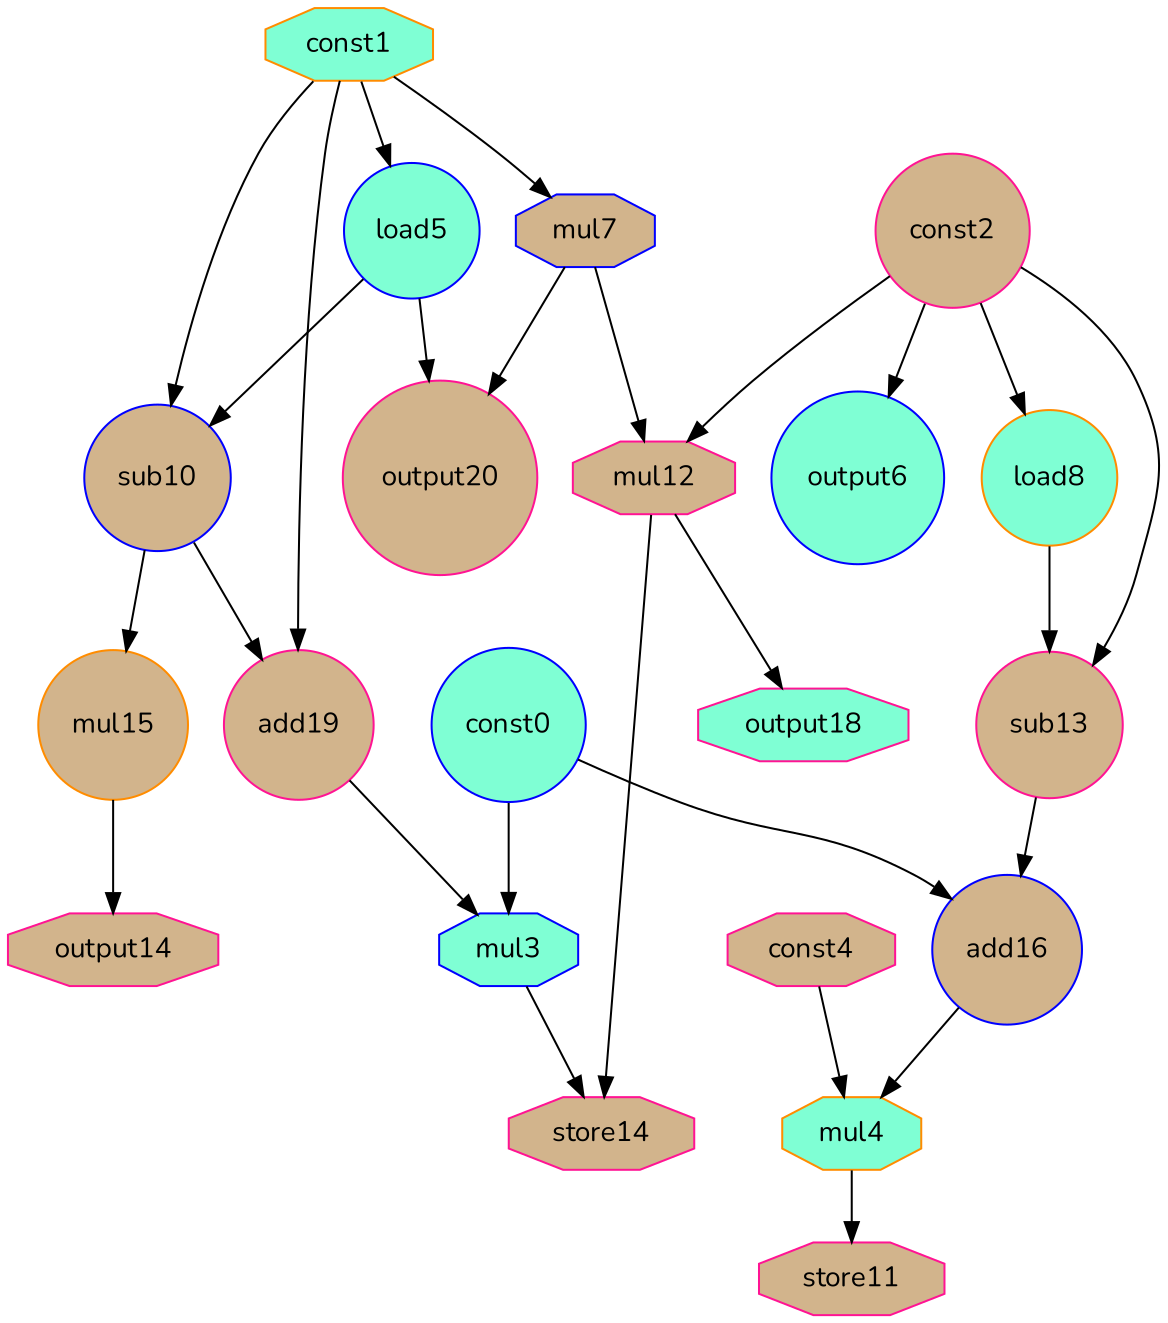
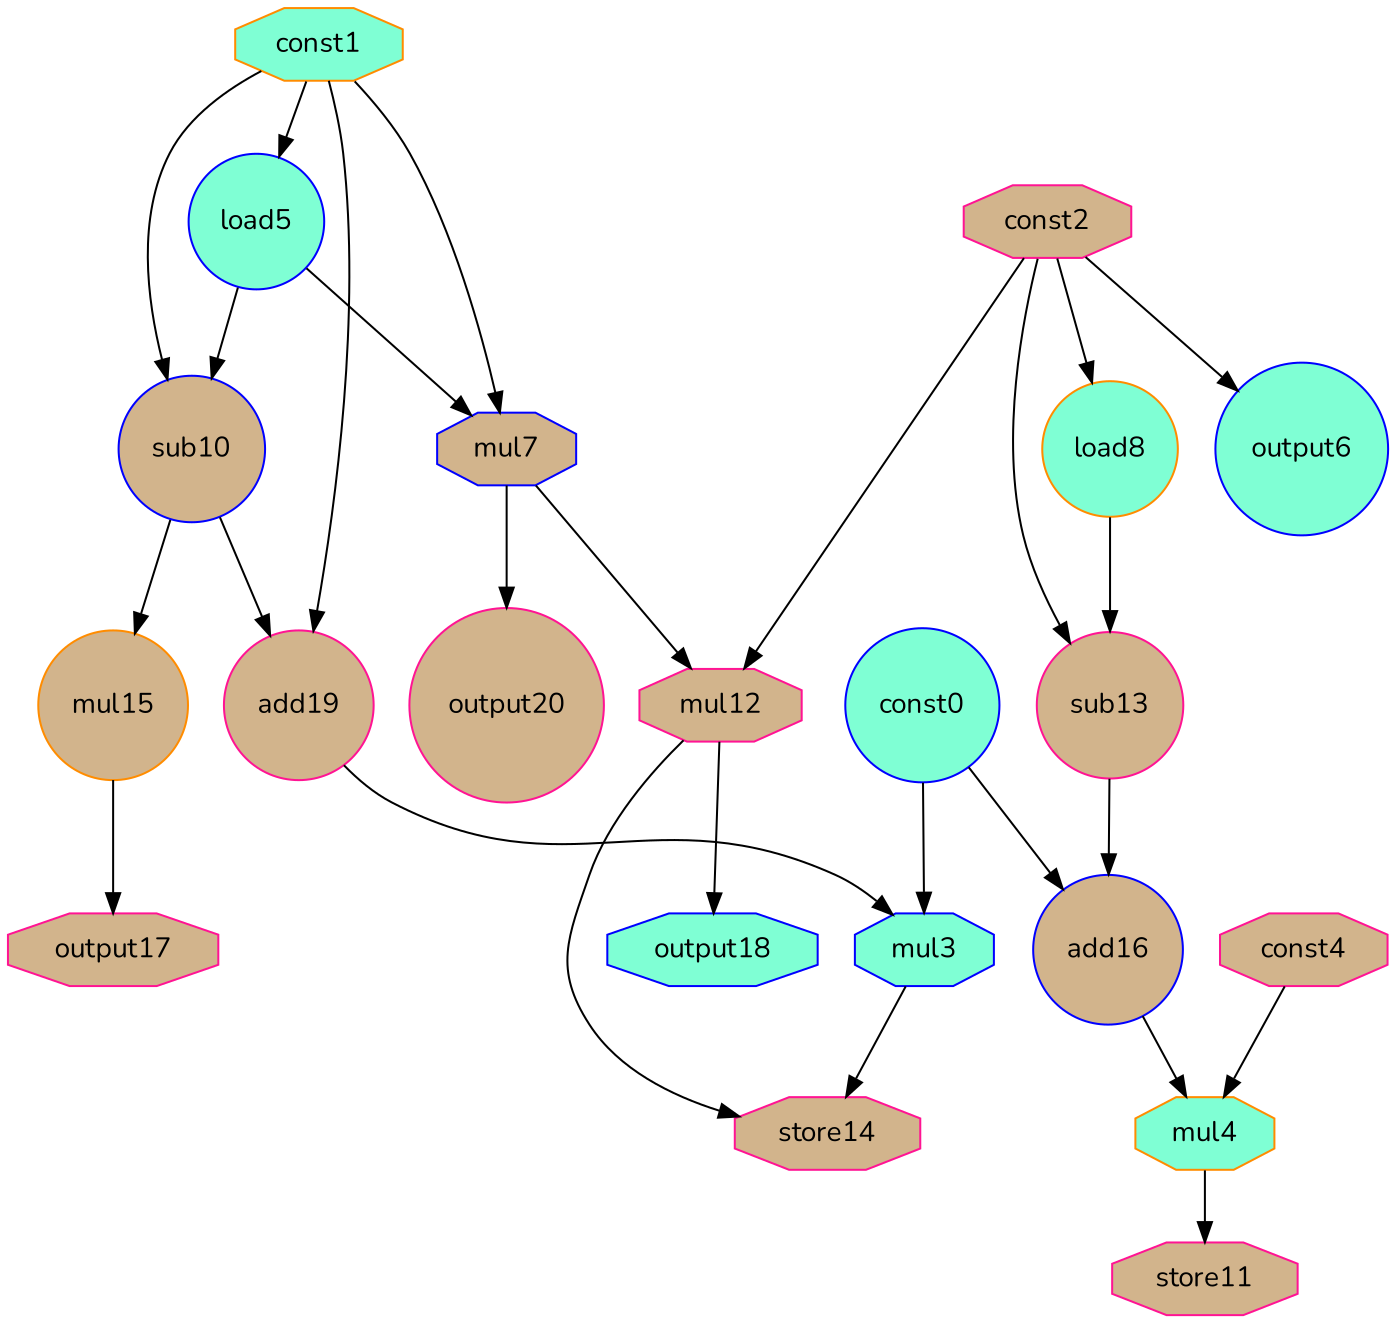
node "const2": shape circle -> octagon
edge "load5" -> "output20": now "load5" -> "mul7"
node "output18": color deeppink -> blue
node "output14": label "output14" -> "output17"
